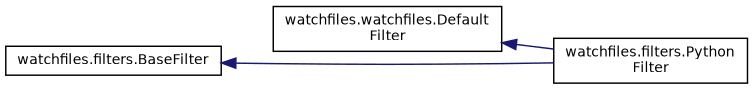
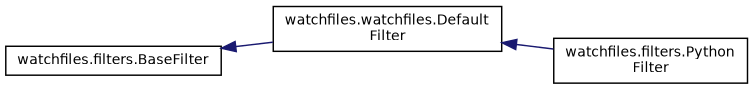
edge "watchfiles.filters.Python Filter" -> "watchfiles.filters.BaseFilter": now "watchfiles.watchfiles.Default Filter" -> "watchfiles.filters.BaseFilter"
